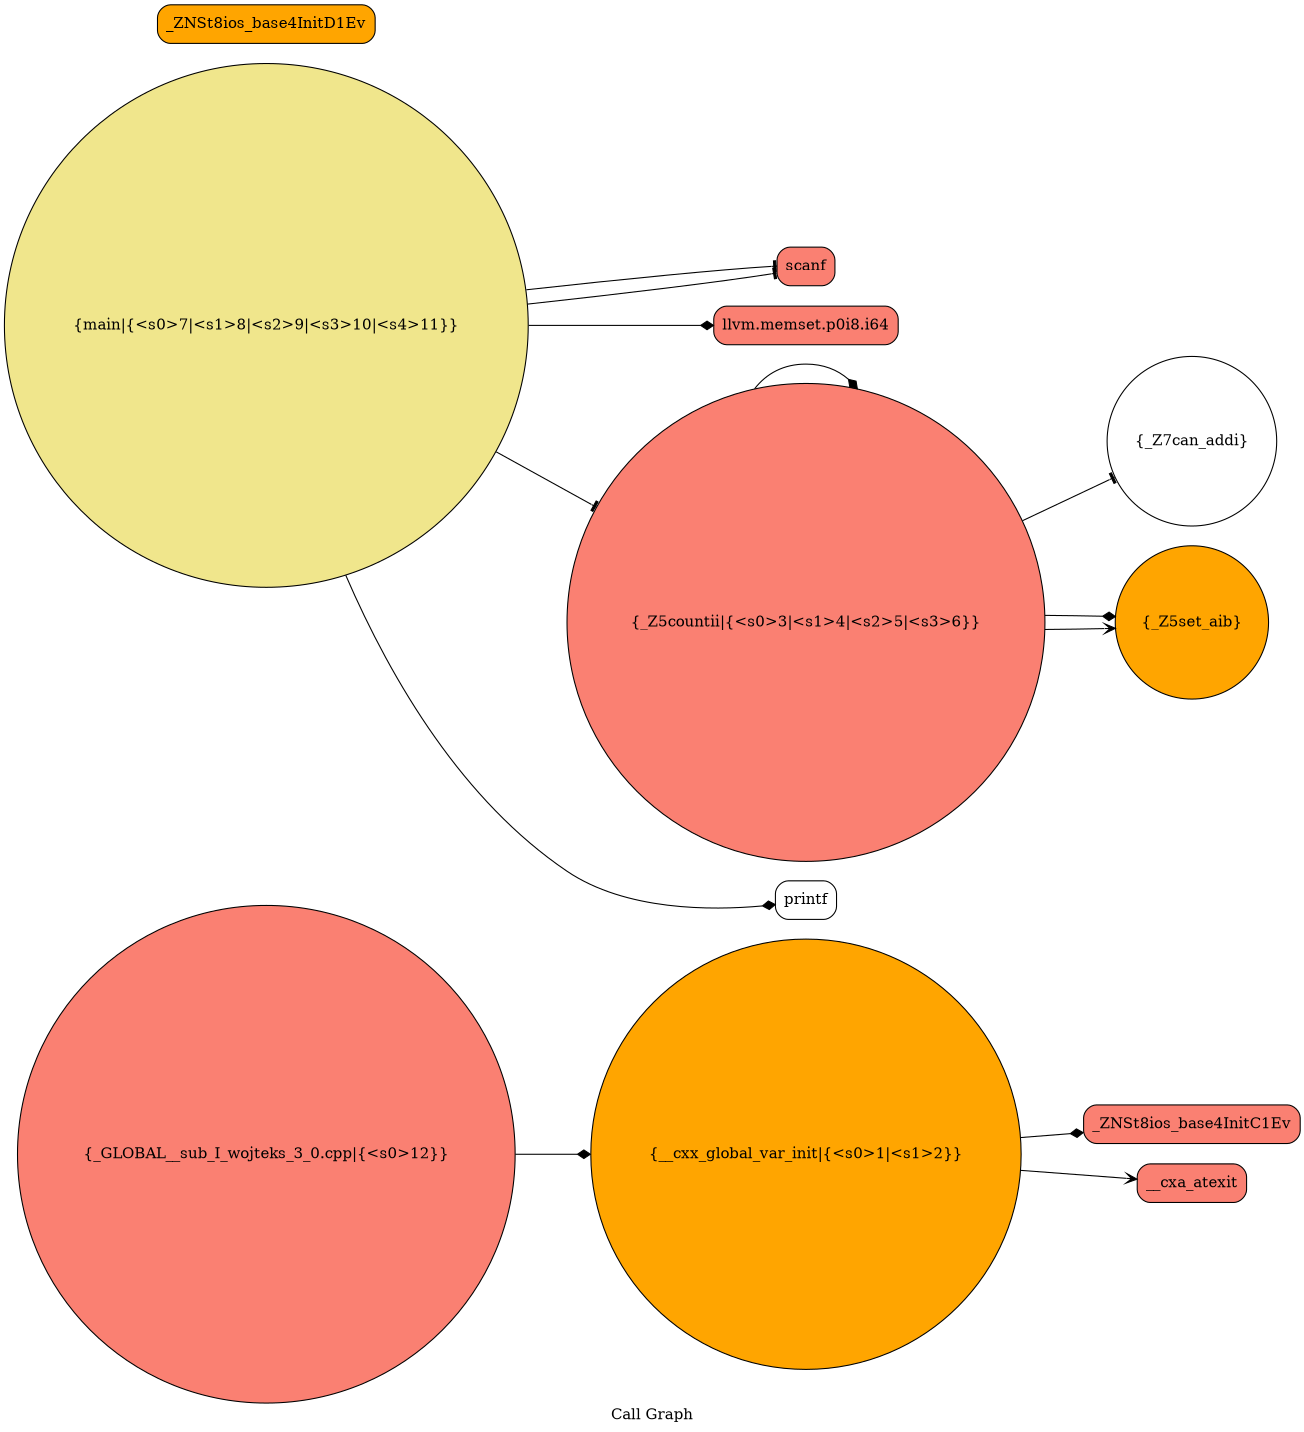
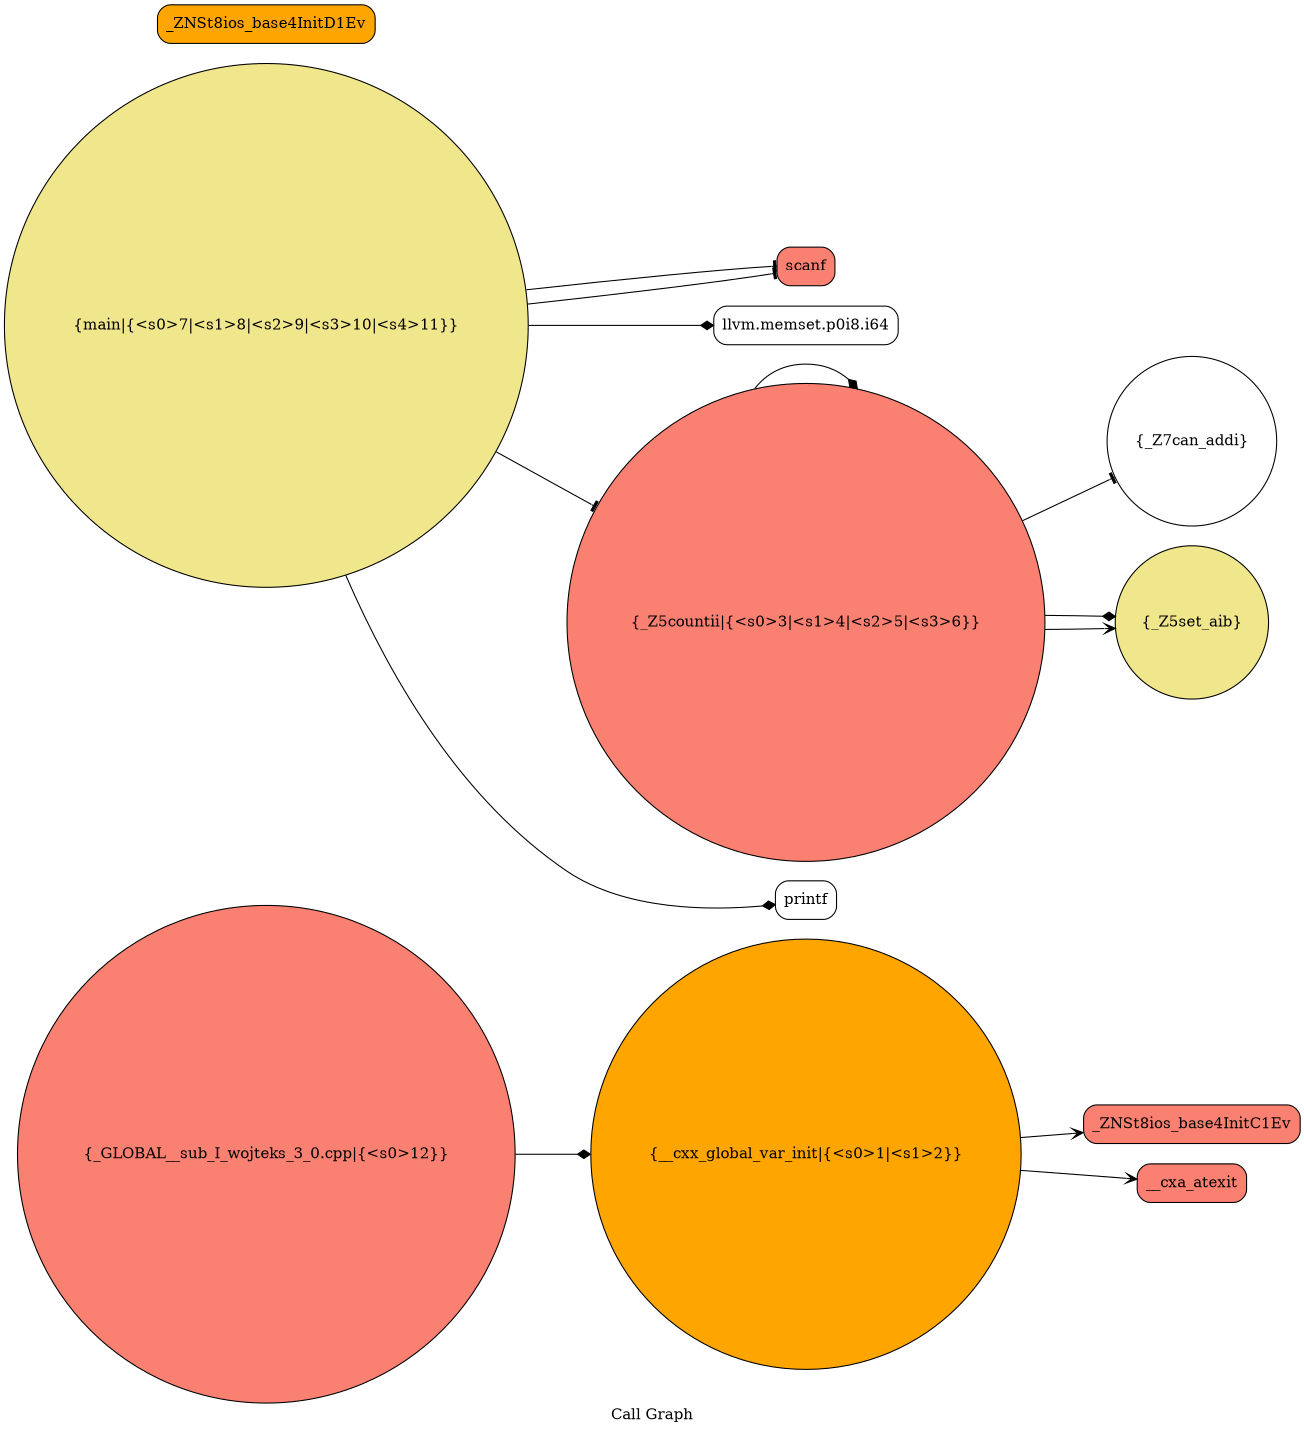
node "llvm.memset.p0i8.i64": fillcolor salmon -> white
node "{_Z5set_aib}": fillcolor orange -> khaki
edge "{__cxx_global_var_init|{<s0>1|<s1>2}}" -> "_ZNSt8ios_base4InitC1Ev": arrowhead diamond -> vee
